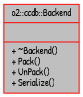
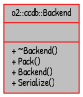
node "o2::ccdb::Backend": text "+ UnPack()" -> "+ Backend()"
